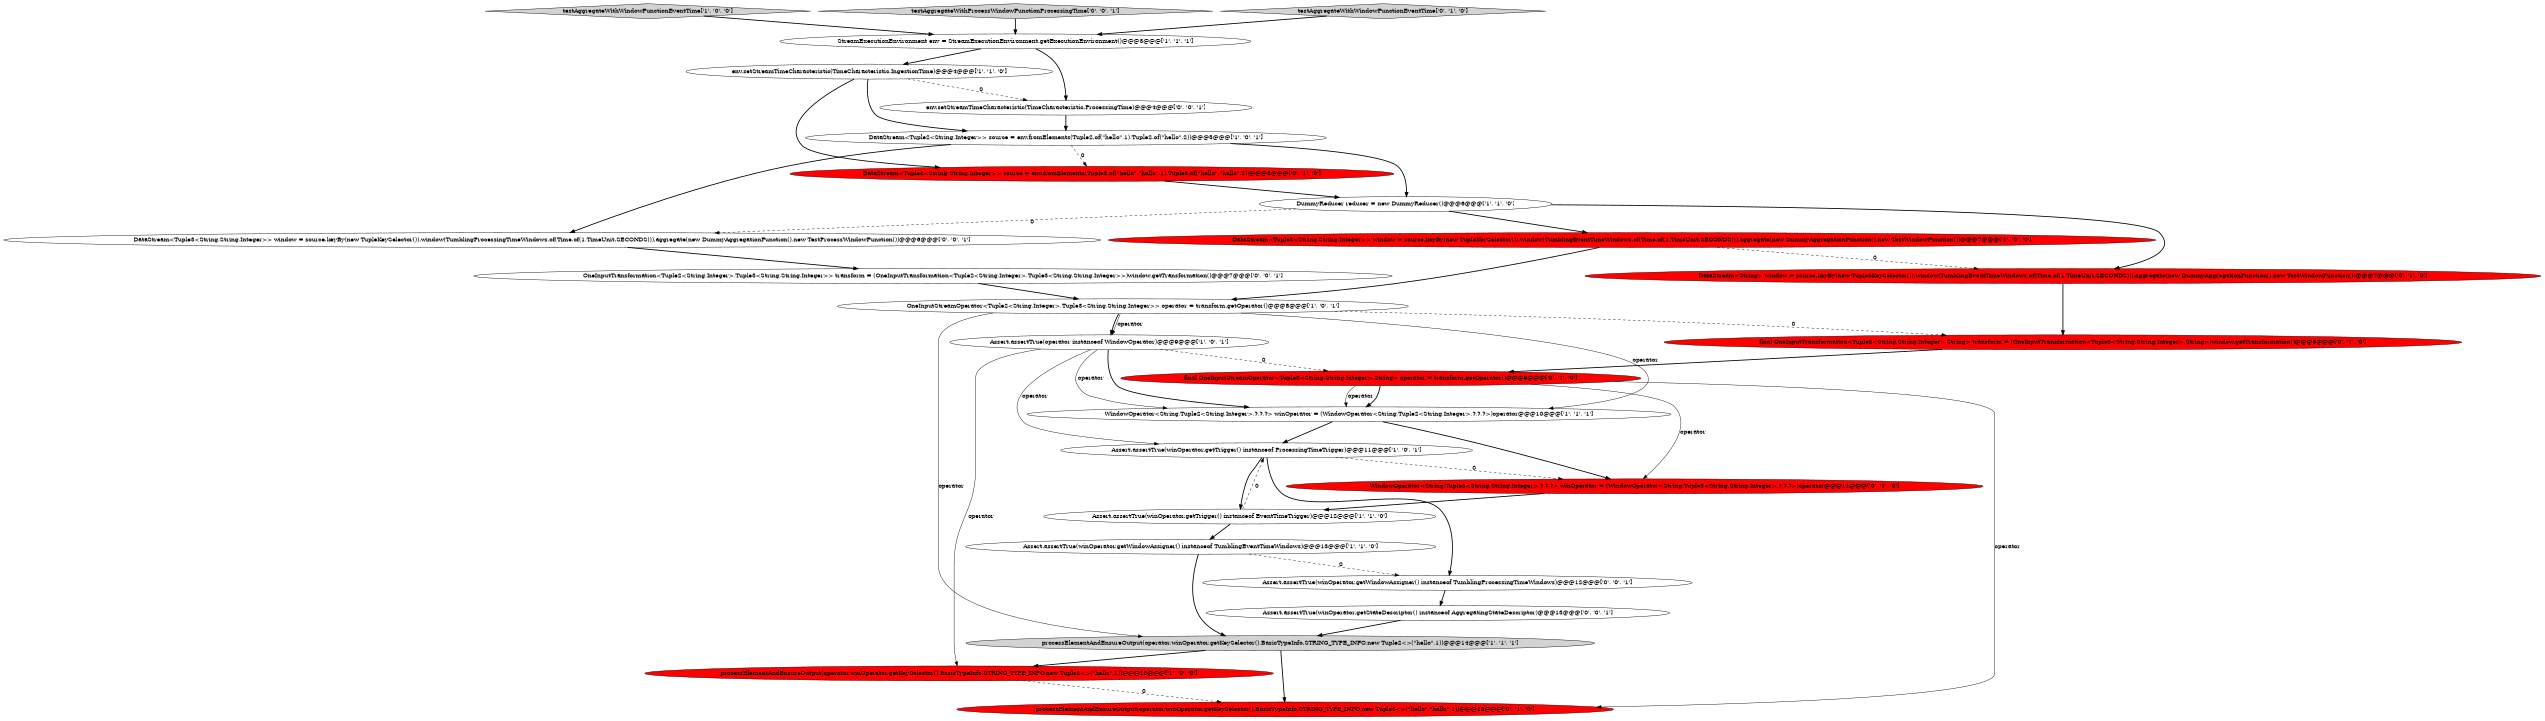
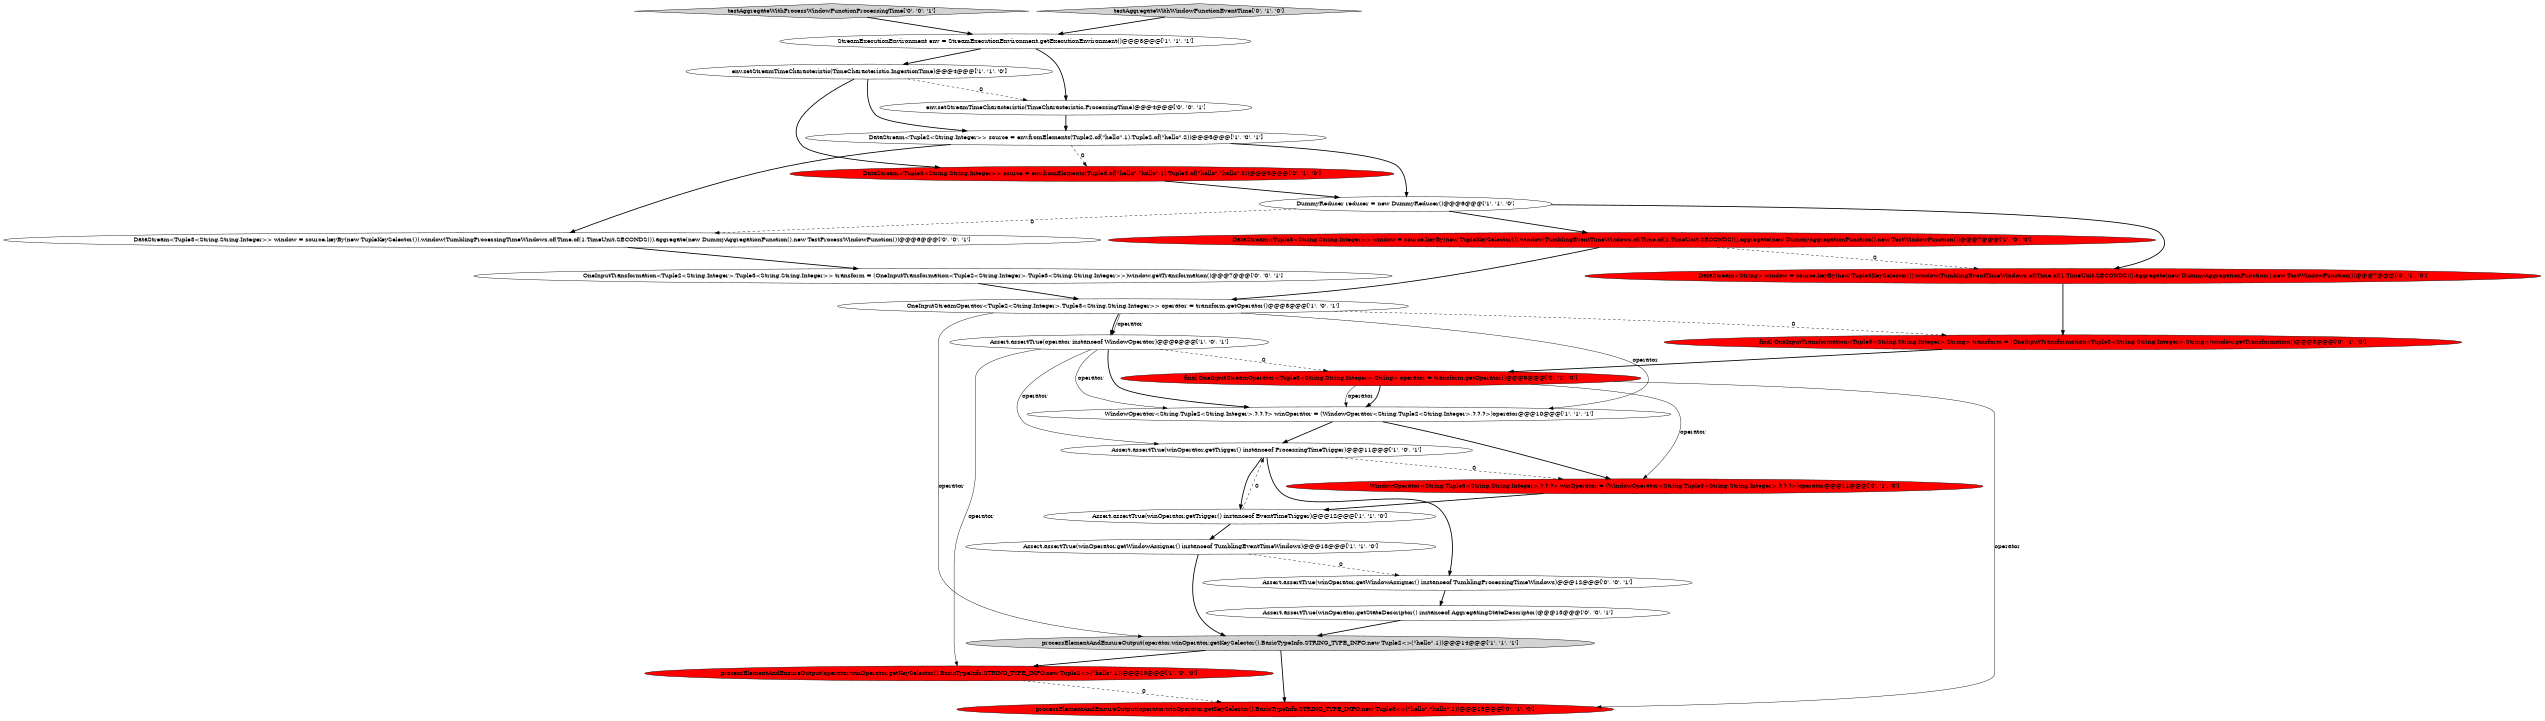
node "testAggregateWithWindowFunctionEventTime['1', '0', '0']": removed
